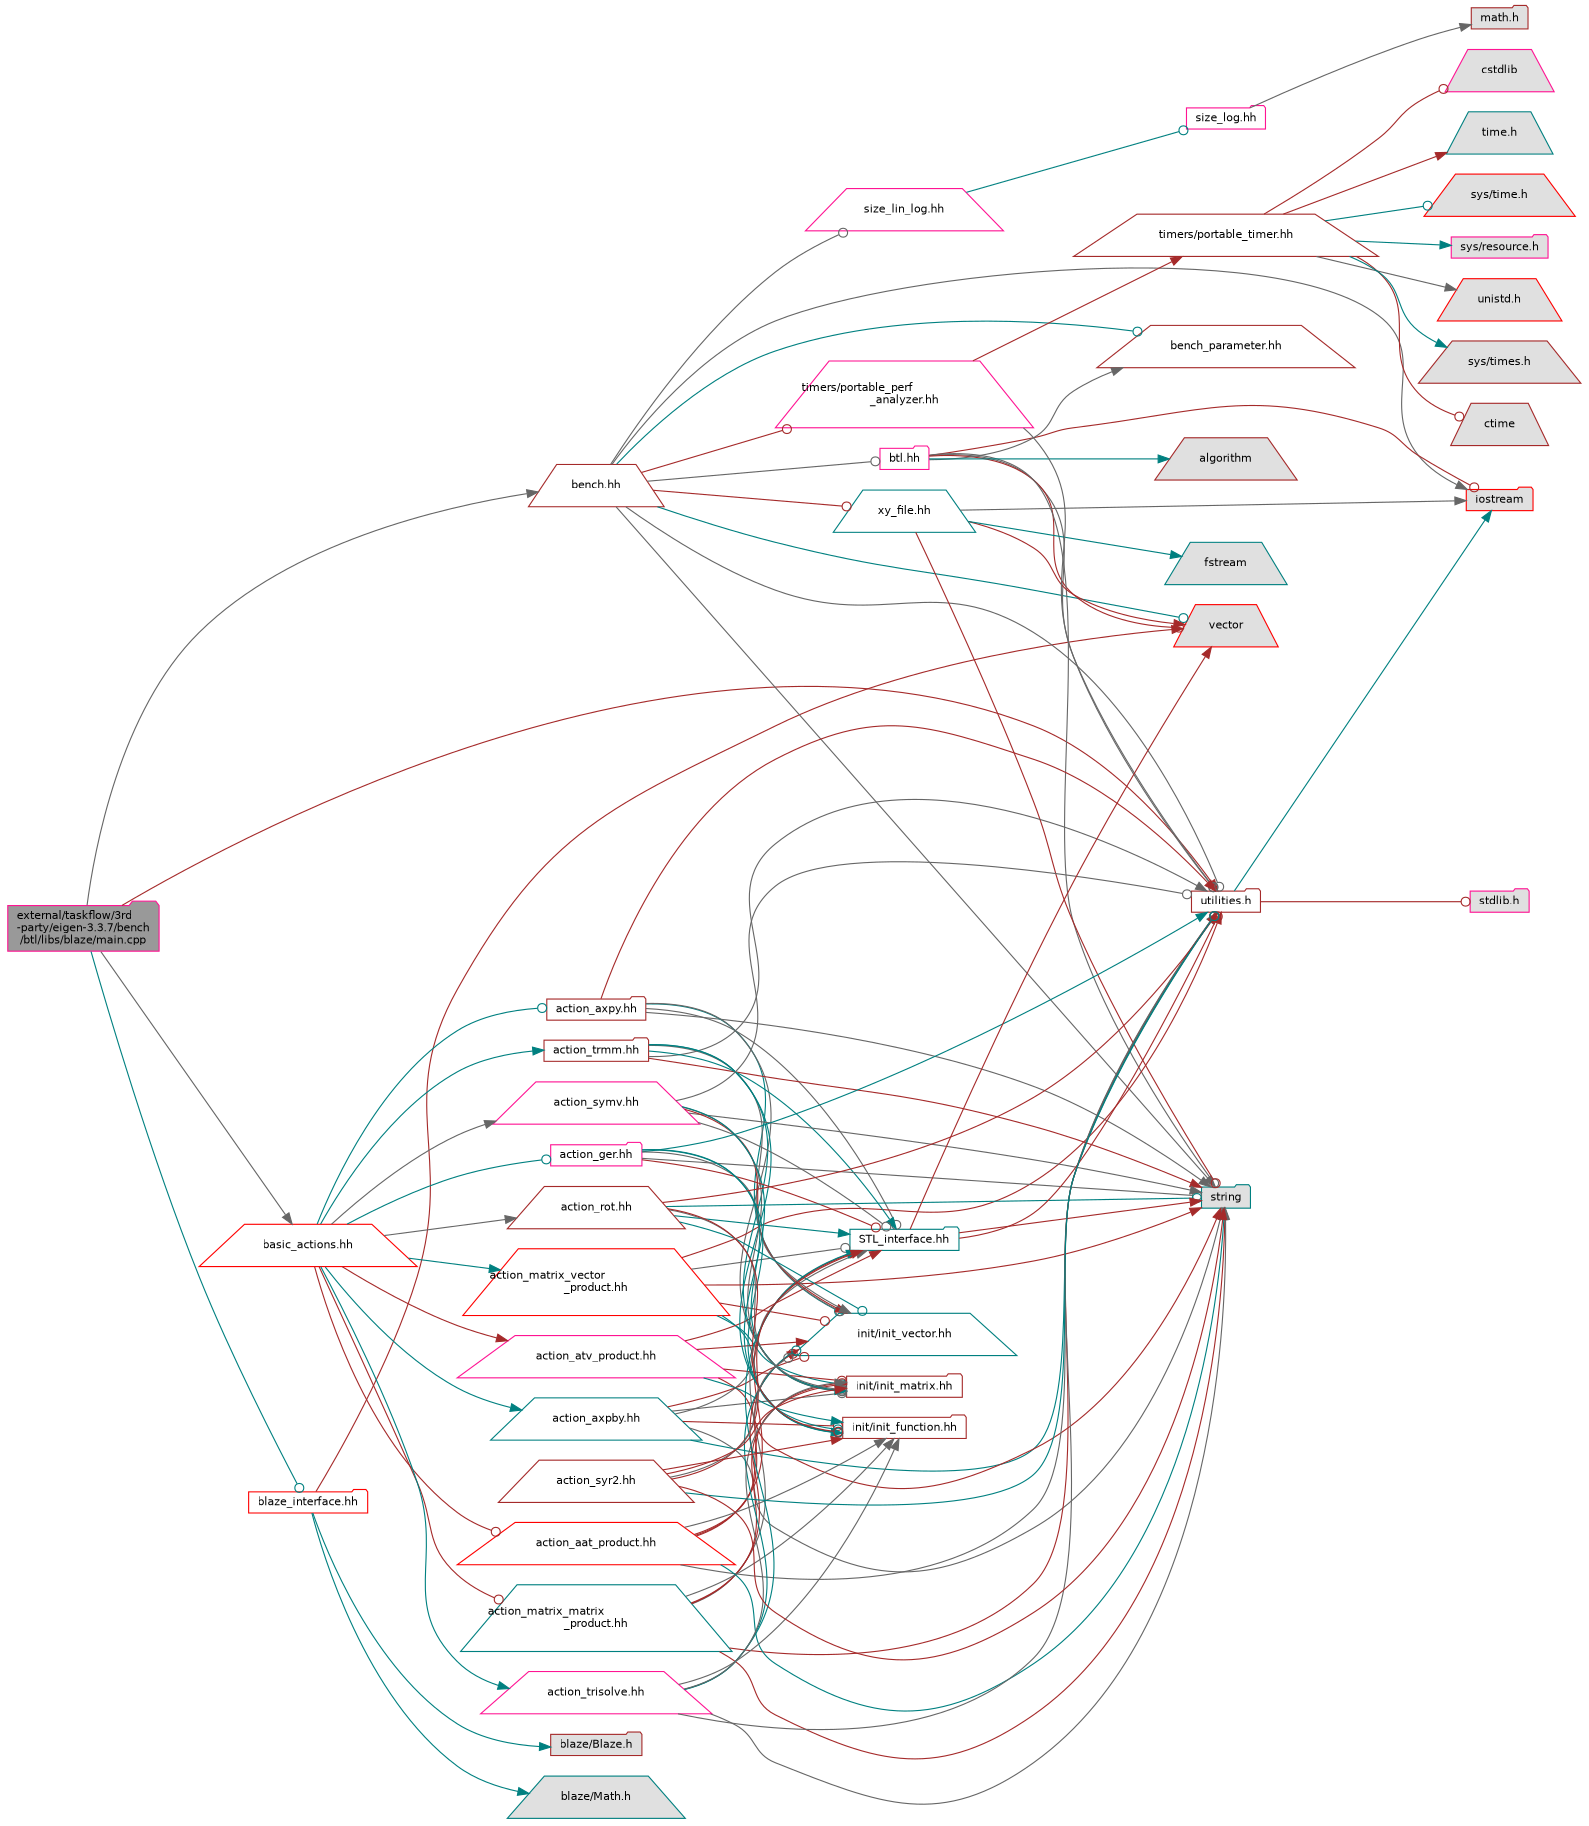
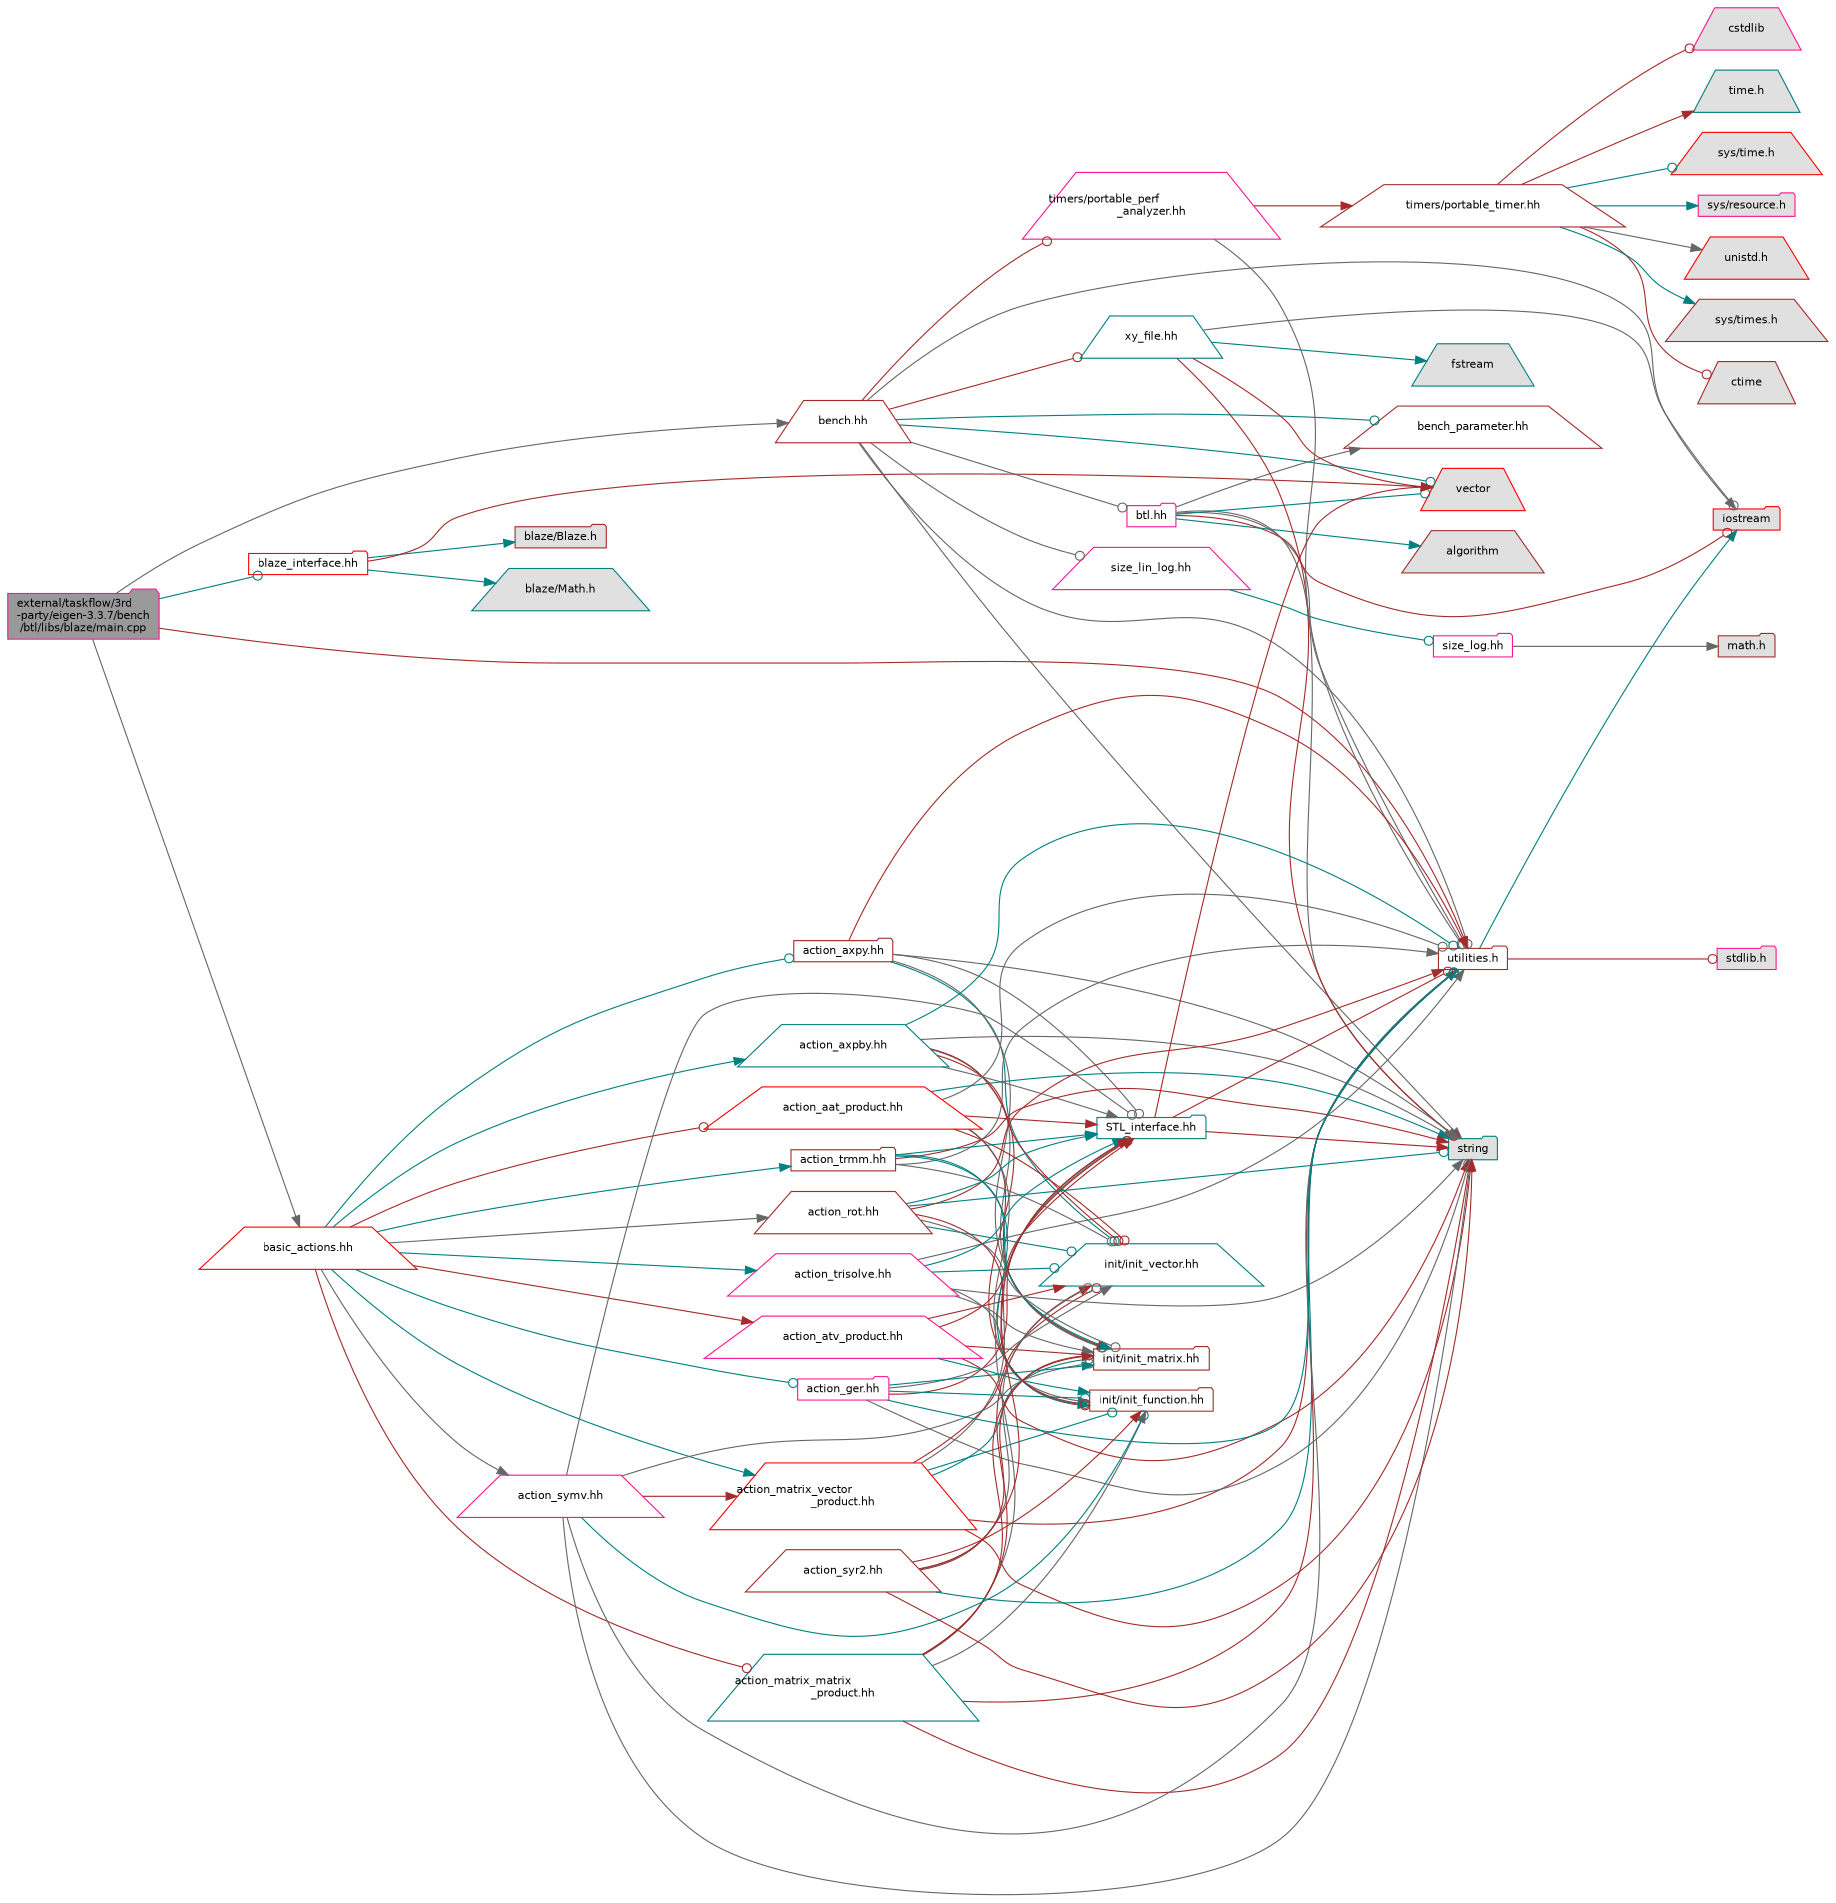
edge "xy_file.hh" -> "iostream": arrowhead normal -> odot
edge "btl.hh" -> "vector": color brown -> teal
edge "action_symv.hh" -> "init/init_vector.hh": now "action_symv.hh" -> "action_matrix_vector _product.hh"
